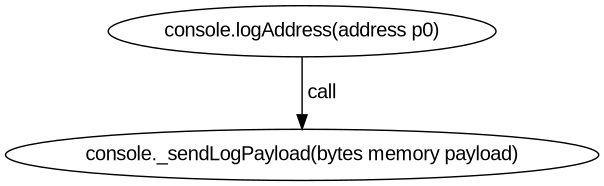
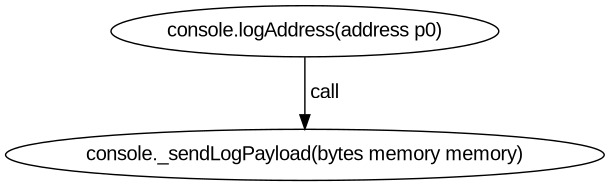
node "console._sendLogPayload(bytes memory payload)": label "console._sendLogPayload(bytes memory payload)" -> "console._sendLogPayload(bytes memory memory)"
